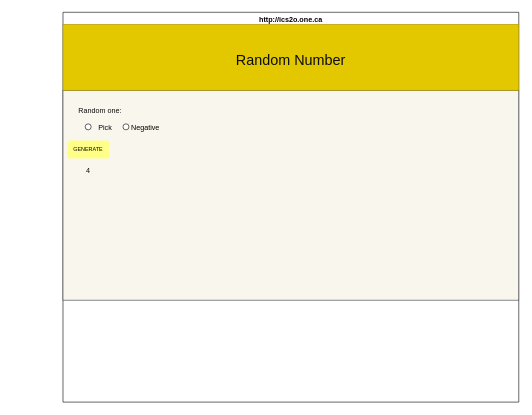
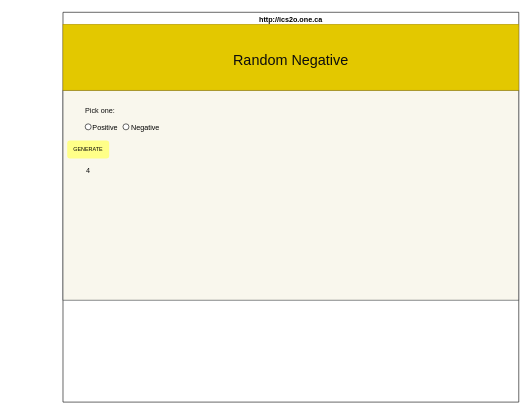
node "Random Number": label "Random Number" -> "Random Negative"
node "Random one:": label "Random one:" -> "Pick one:"
node "Pick": label "Pick" -> "Positive"
